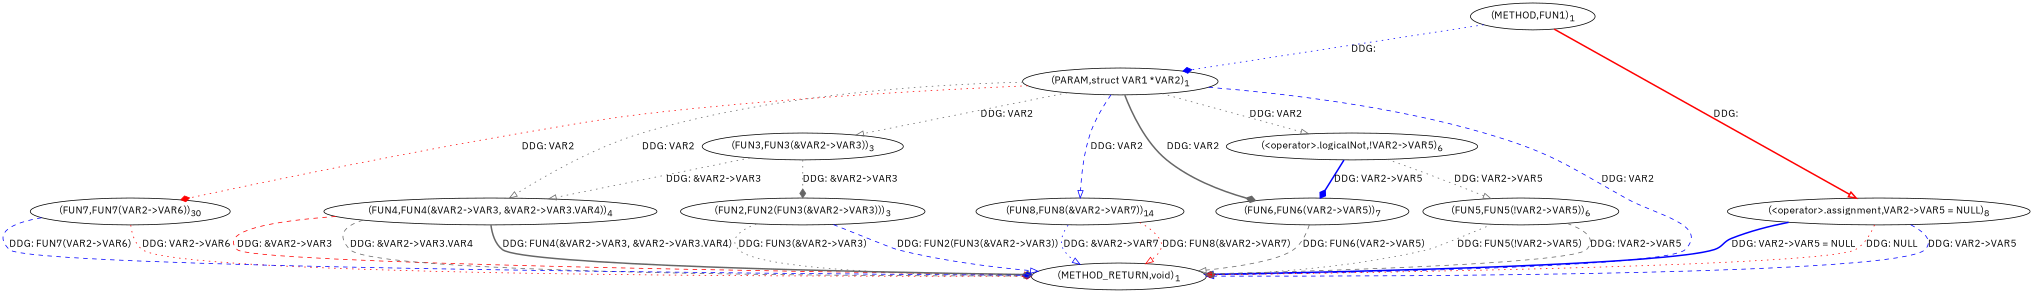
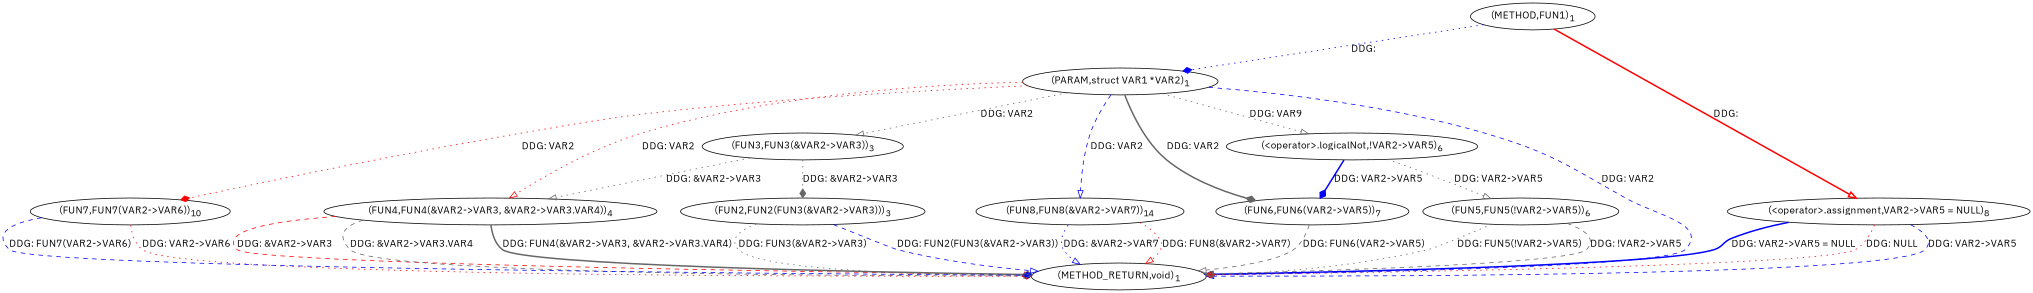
edge "(PARAM,struct VAR1 *VAR2)" -> "(FUN4,FUN4(&VAR2->VAR3, &VAR2->VAR3.VAR4))": color gray40 -> red
edge "(PARAM,struct VAR1 *VAR2)" -> "(<operator>.logicalNot,!VAR2->VAR5)": label "DDG: VAR2" -> "DDG: VAR9"
node "(FUN7,FUN7(VAR2->VAR6))": text "30" -> "10"
